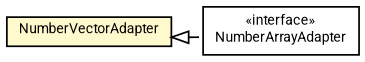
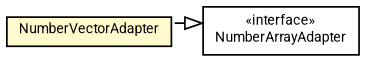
edge "NumberArrayAdapter" -> "NumberVectorAdapter": reversed
